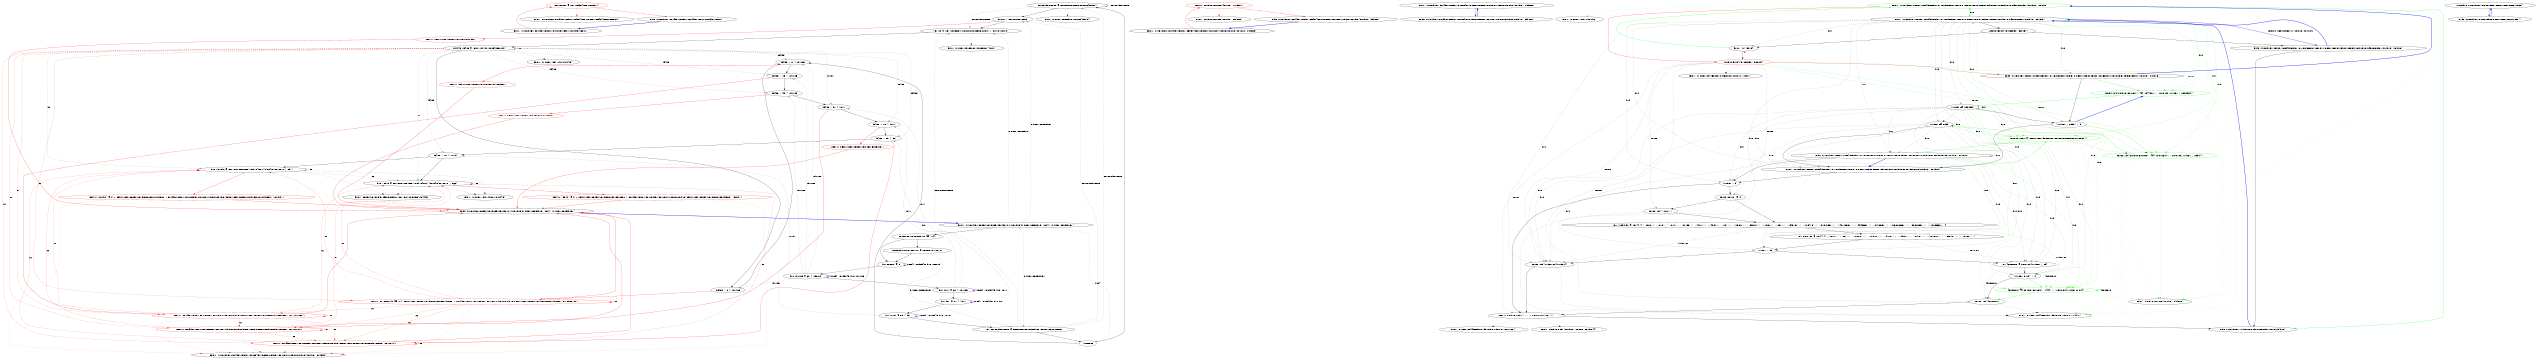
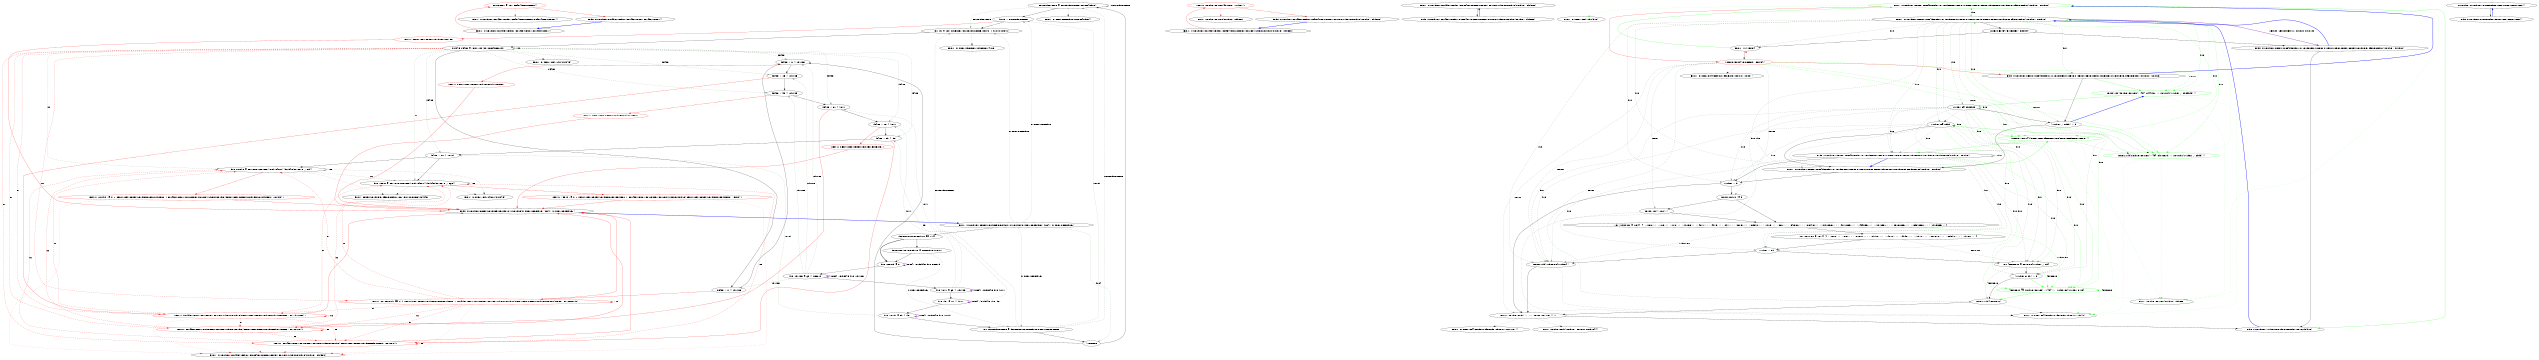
edge "double delta = Math.Abs(ts.TotalSeconds)" -> "delta < 24 * hour": label "month" -> "delta"
edge "var comparisonBase = dateToCompareAgainst.ResourceKeyTests" -> "input > comparisonBase": label "comparisonBase" -> "month"
edge "dateToCompareAgainst == null" -> "int second = 1": style solid -> bold
